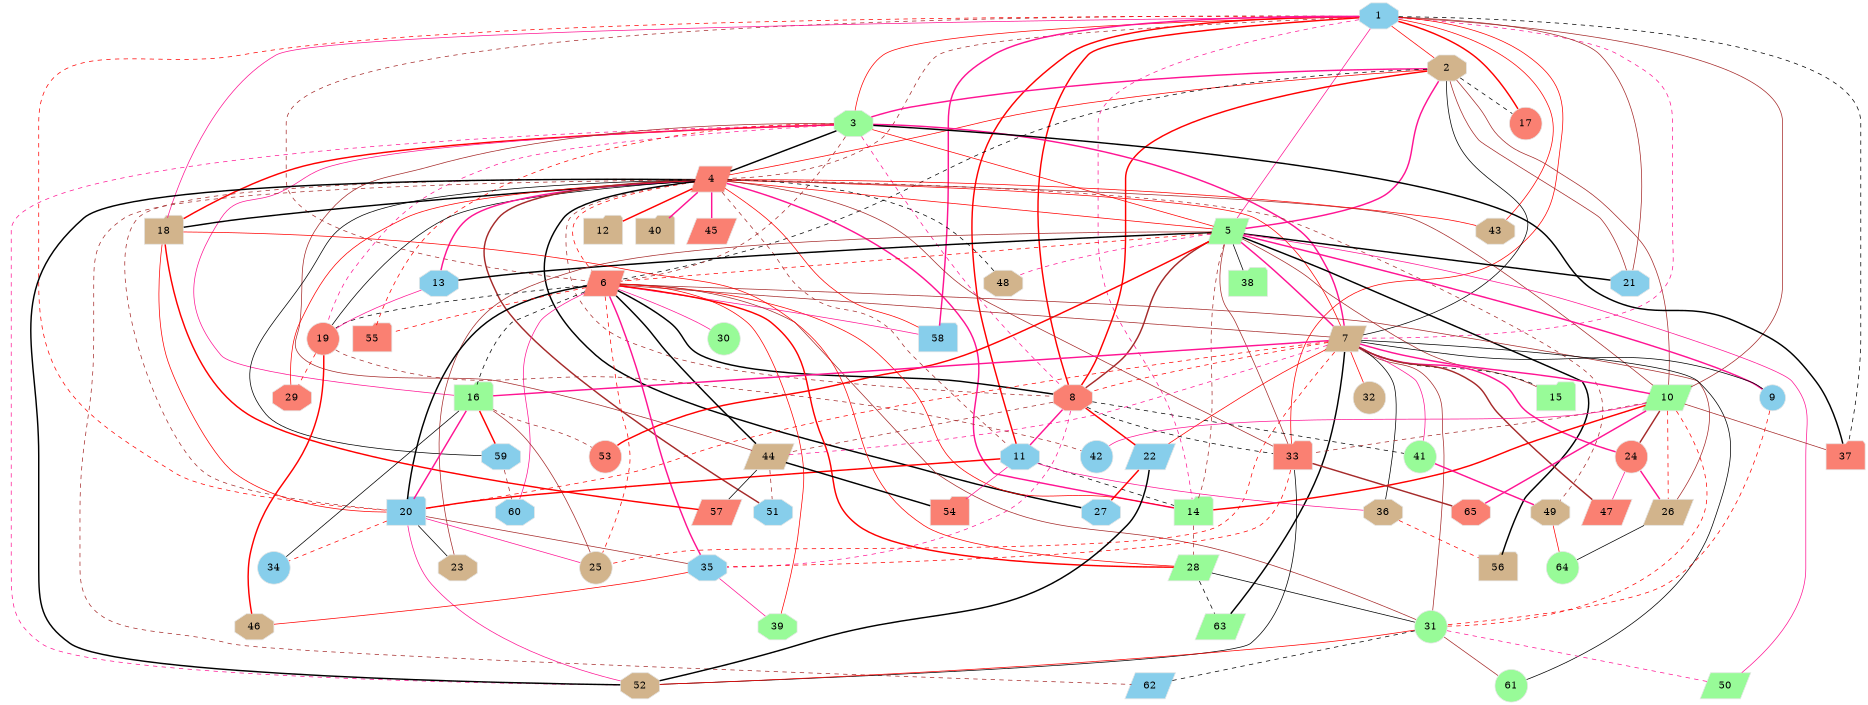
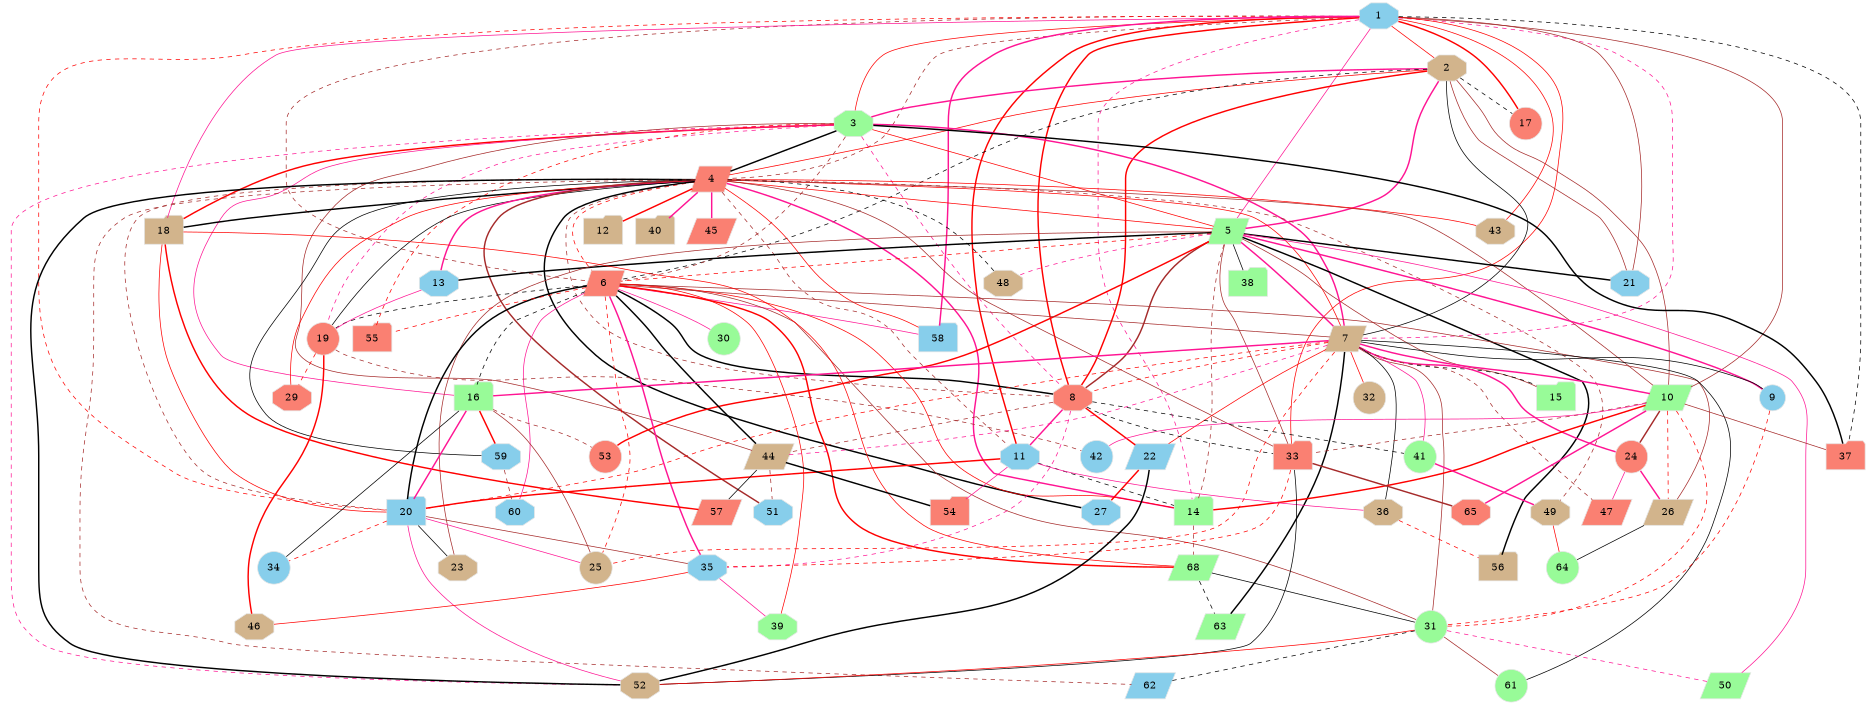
edge "7" -- "47": style bold -> dashed
node "28": label "28" -> "68"
